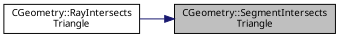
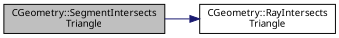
edge "CGeometry::RayIntersects Triangle" -> "CGeometry::SegmentIntersects Triangle": reversed
